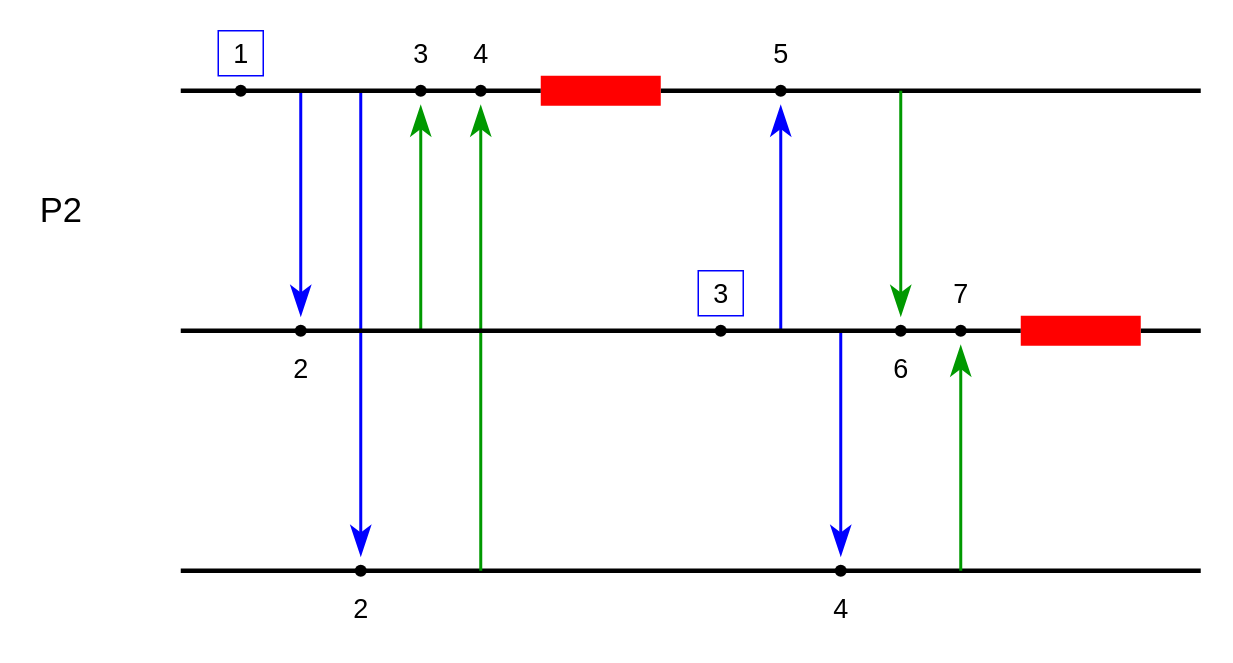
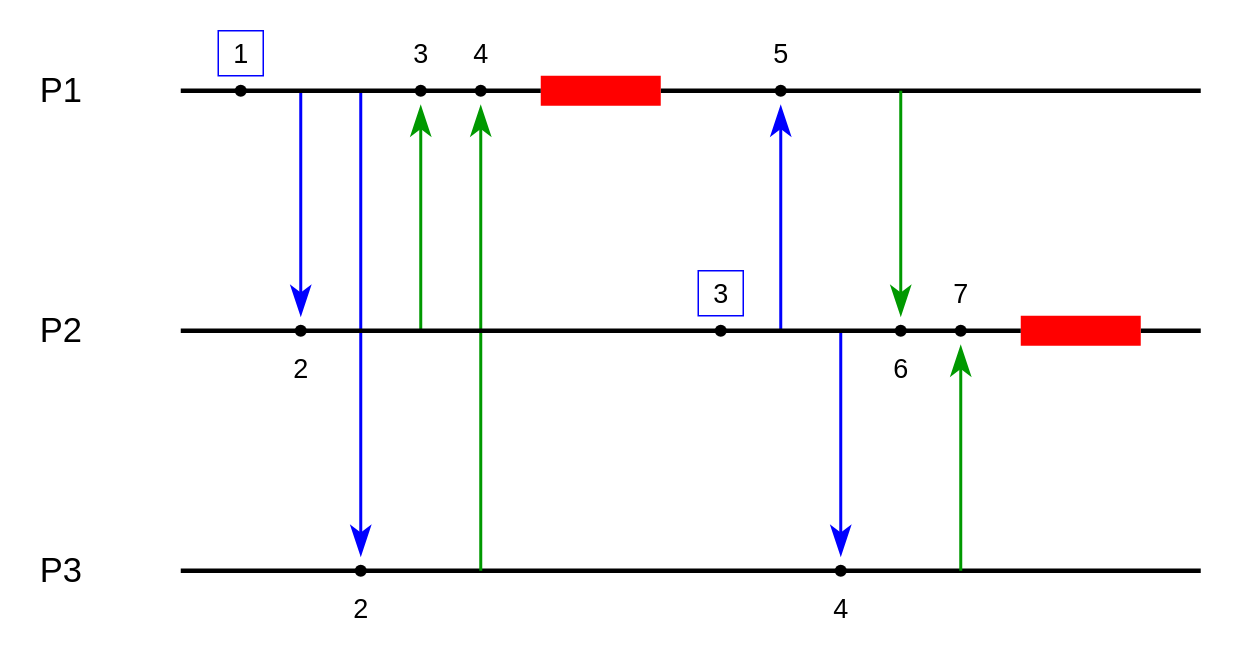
node "P1": added
node "P2": moved (61, 211) -> (61, 331)
node "P3": added
